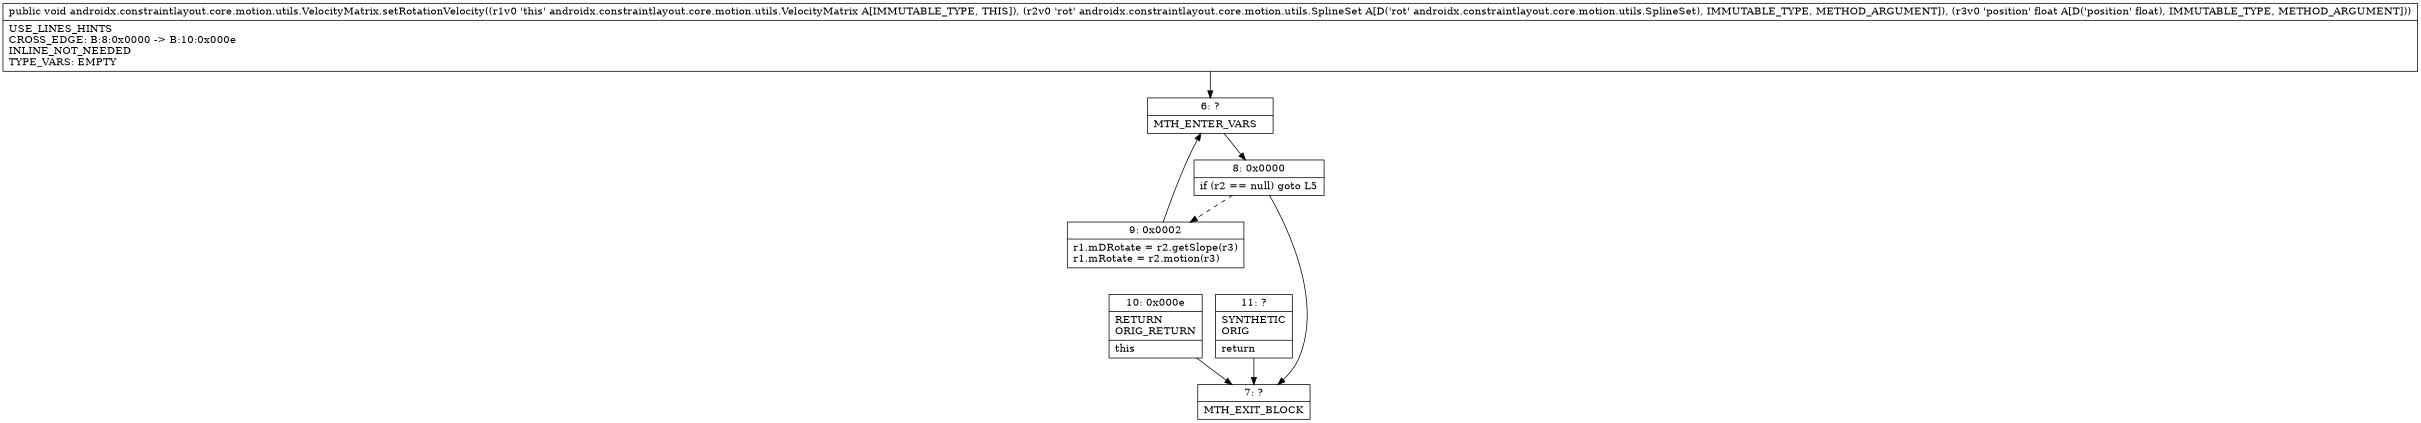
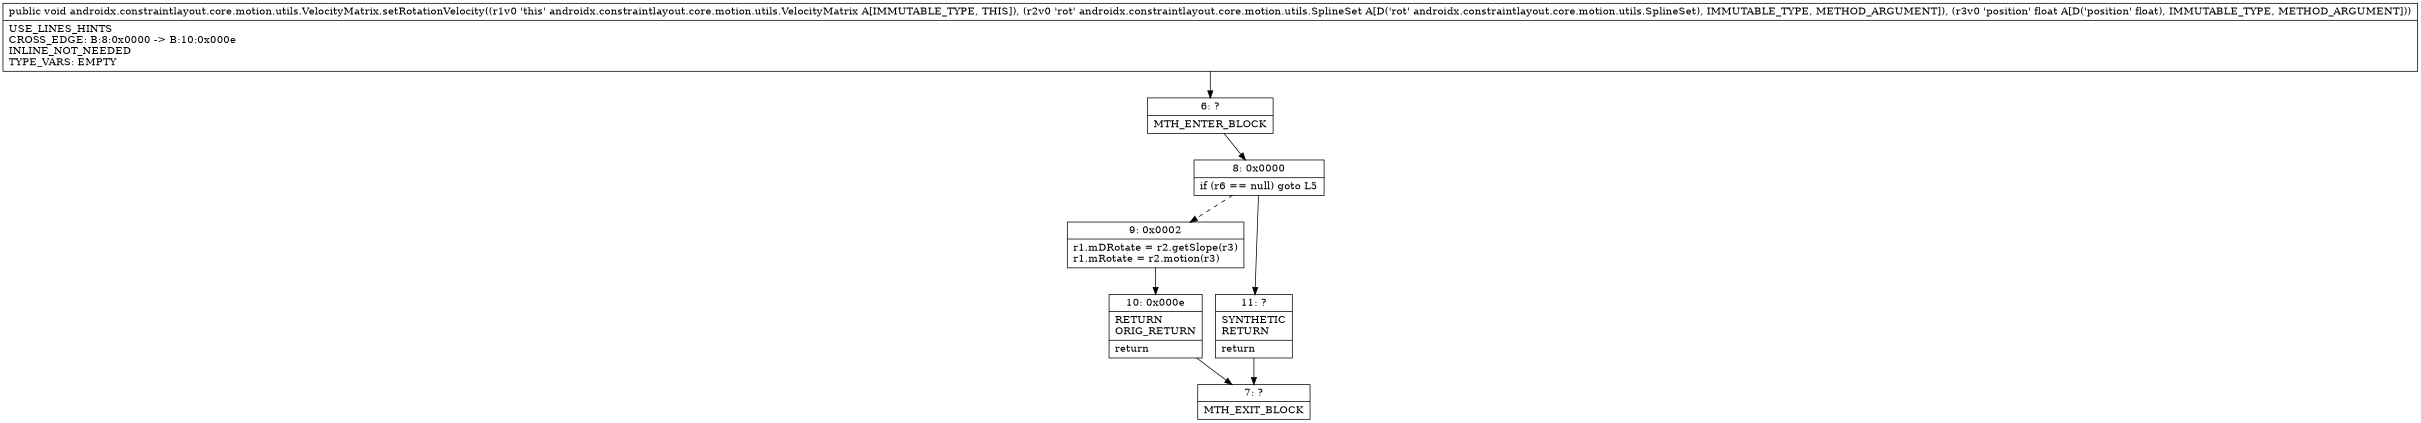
node "6: ?": text "MTH_ENTER_VARS" -> "MTH_ENTER_BLOCK"
edge "9: 0x0002" -> "6: ?": now "9: 0x0002" -> "10: 0x000e"
node "8: 0x0000": text "if (r2 == null) goto L5" -> "if (r6 == null) goto L5"
edge "8: 0x0000" -> "7: ?": now "8: 0x0000" -> "11: ?"
node "11: ?": text "ORIG" -> "RETURN"
node "10: 0x000e": text "this" -> "return"
